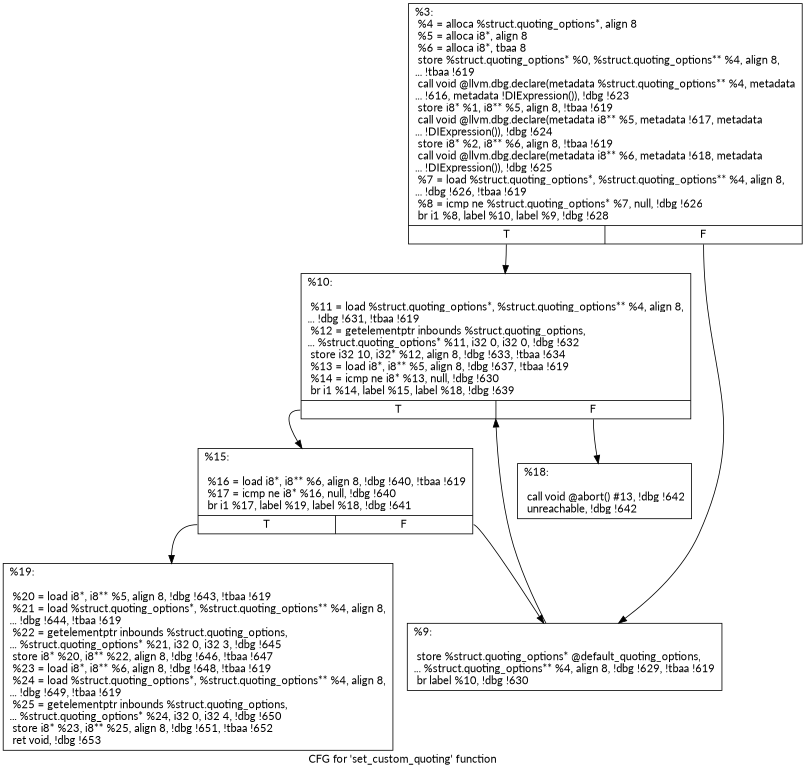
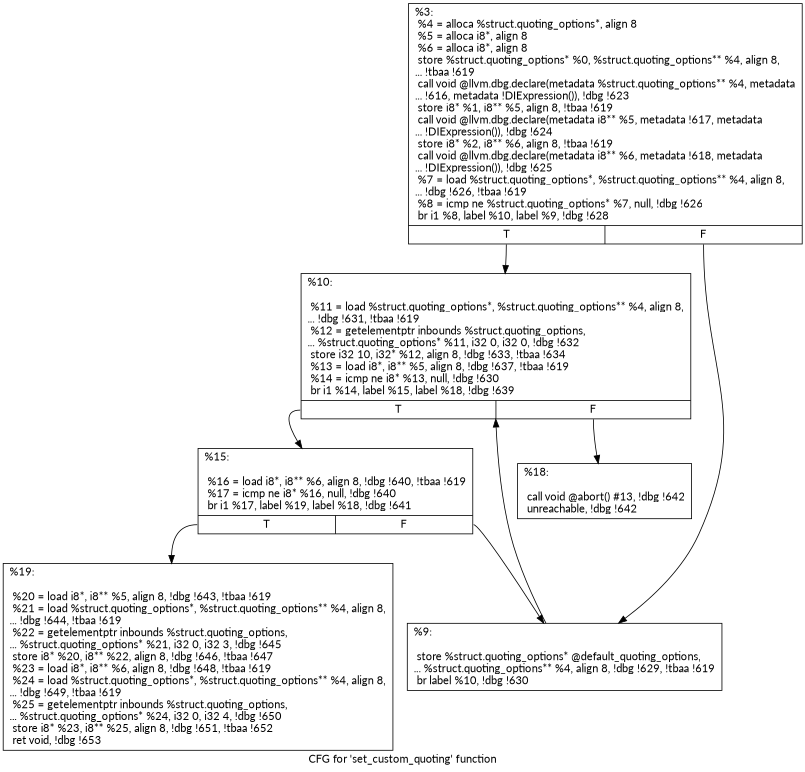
node "%3:": text "%6 = alloca i8*, tbaa 8" -> "%6 = alloca i8*, align 8"
